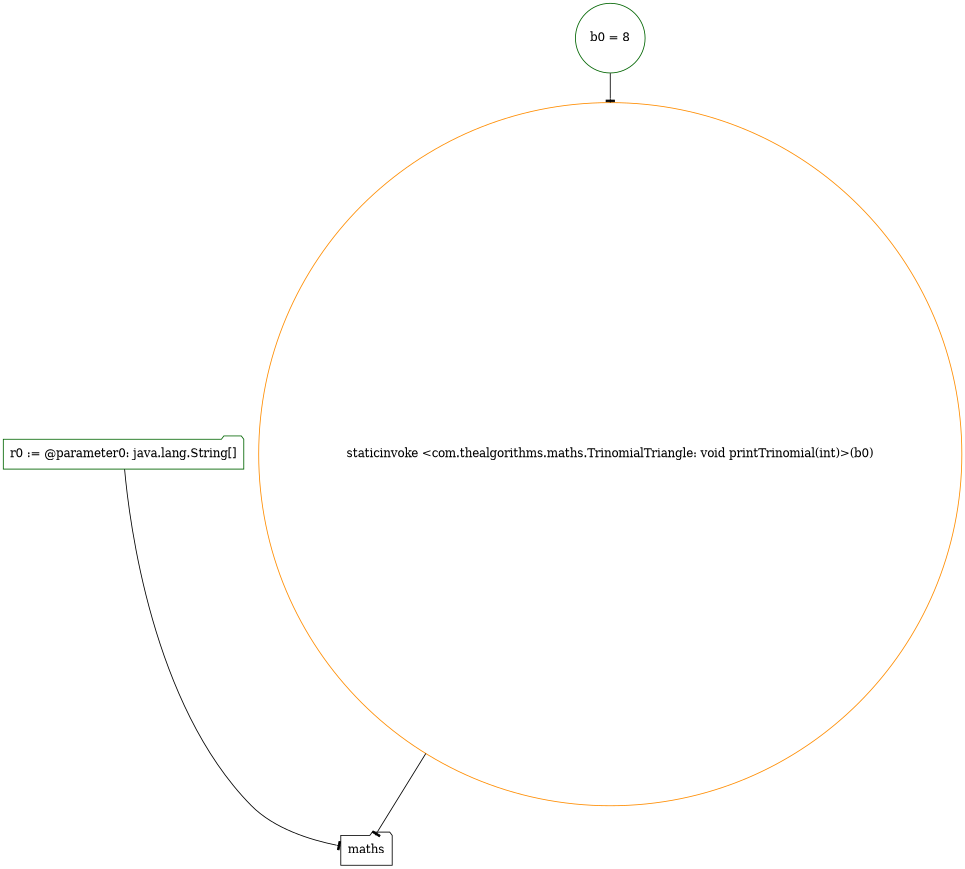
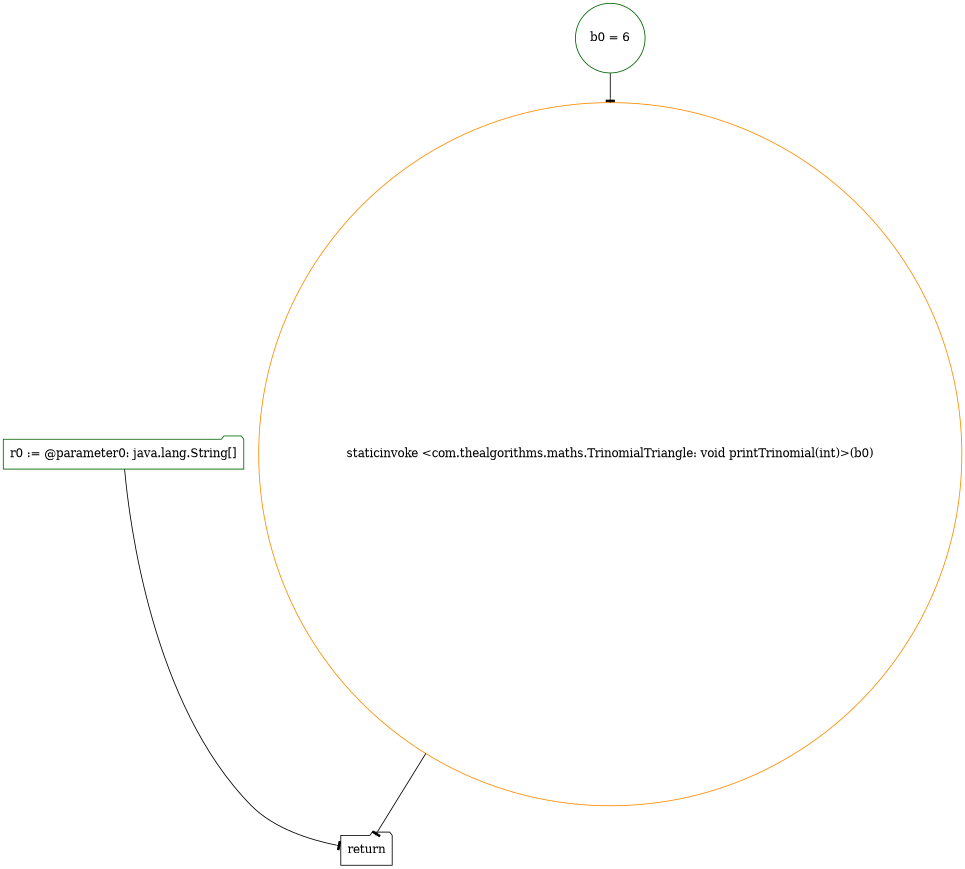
node "b0 = 8": label "b0 = 8" -> "b0 = 6"
node "maths": label "maths" -> "return"
